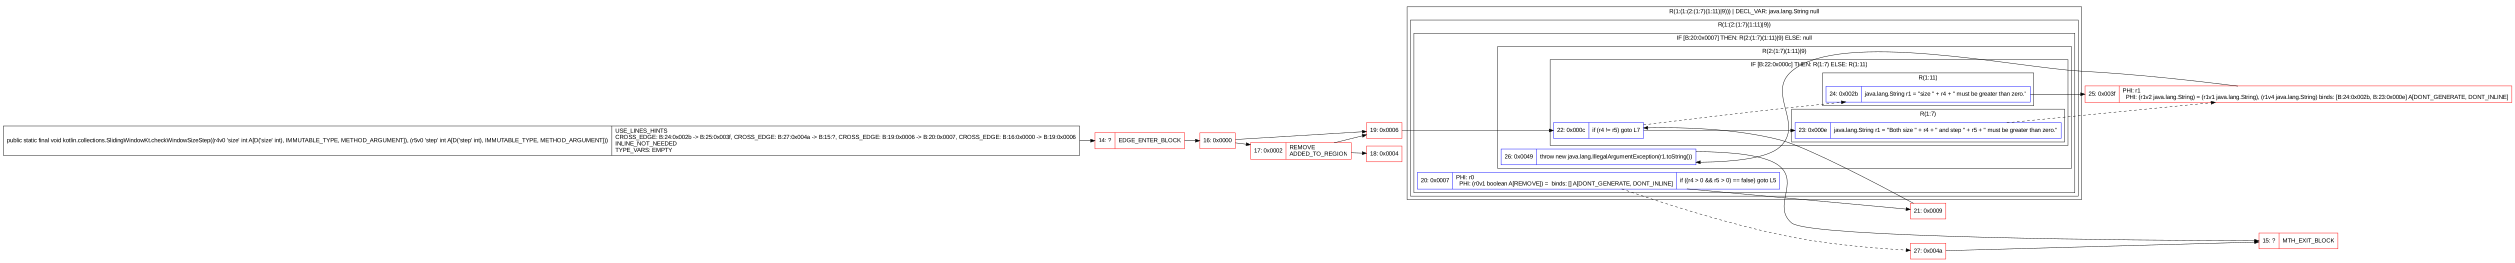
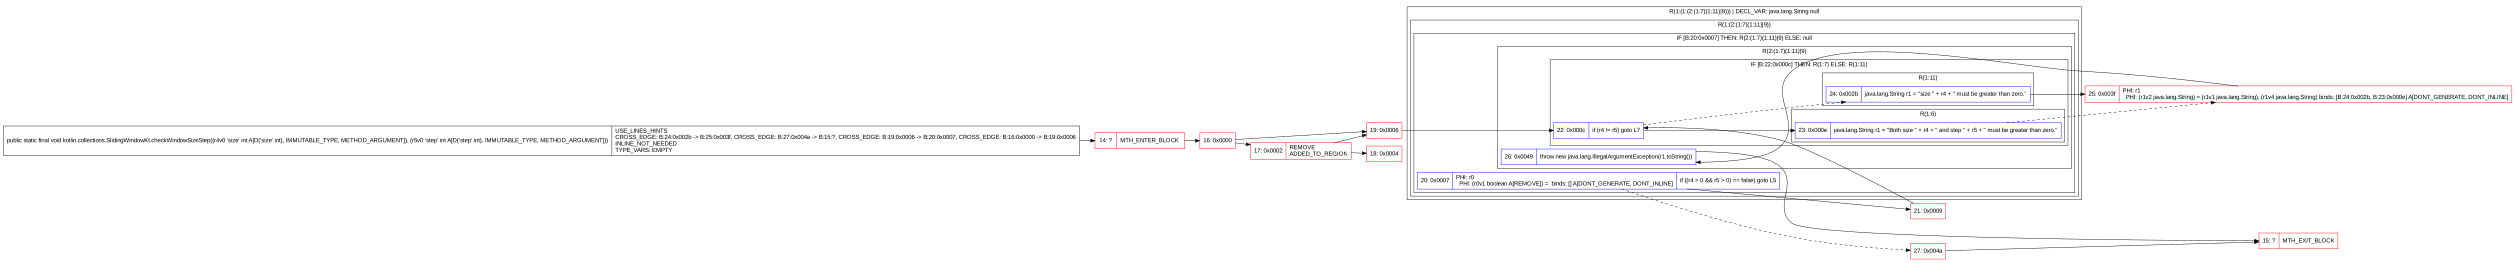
cluster "R(1:7)": label "R(1:7)" -> "R(1:6)"
node "14: ?": text "EDGE_ENTER_BLOCK" -> "MTH_ENTER_BLOCK"
